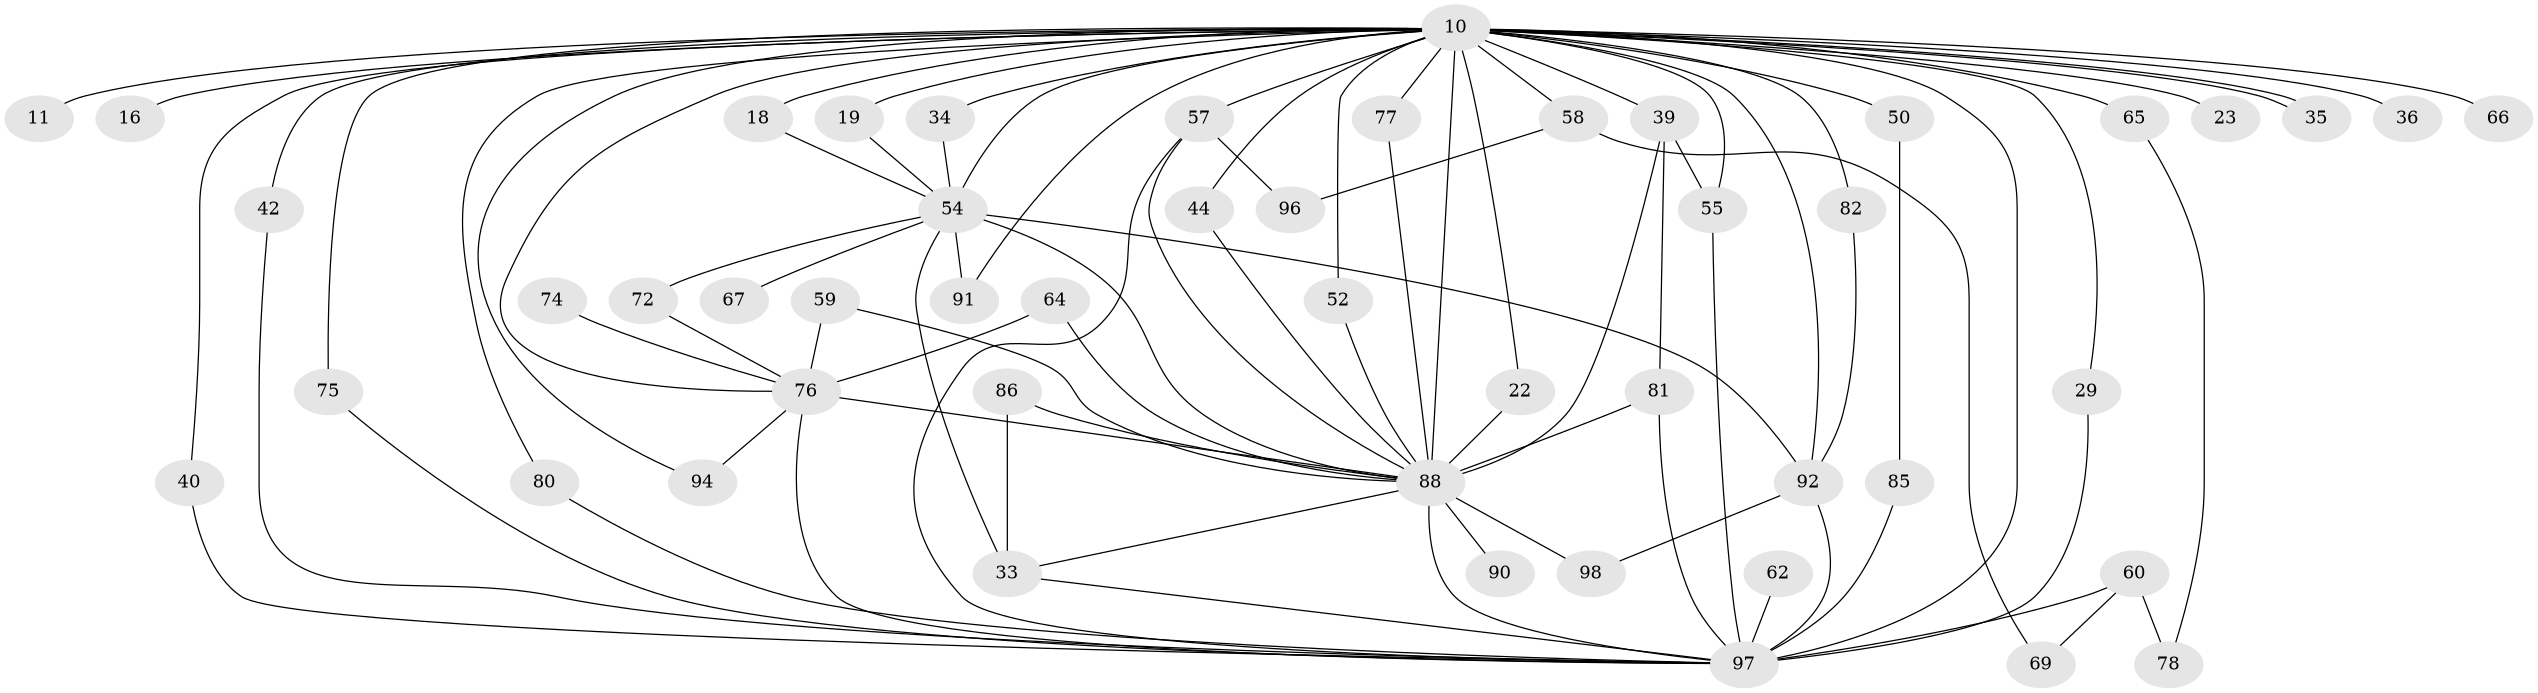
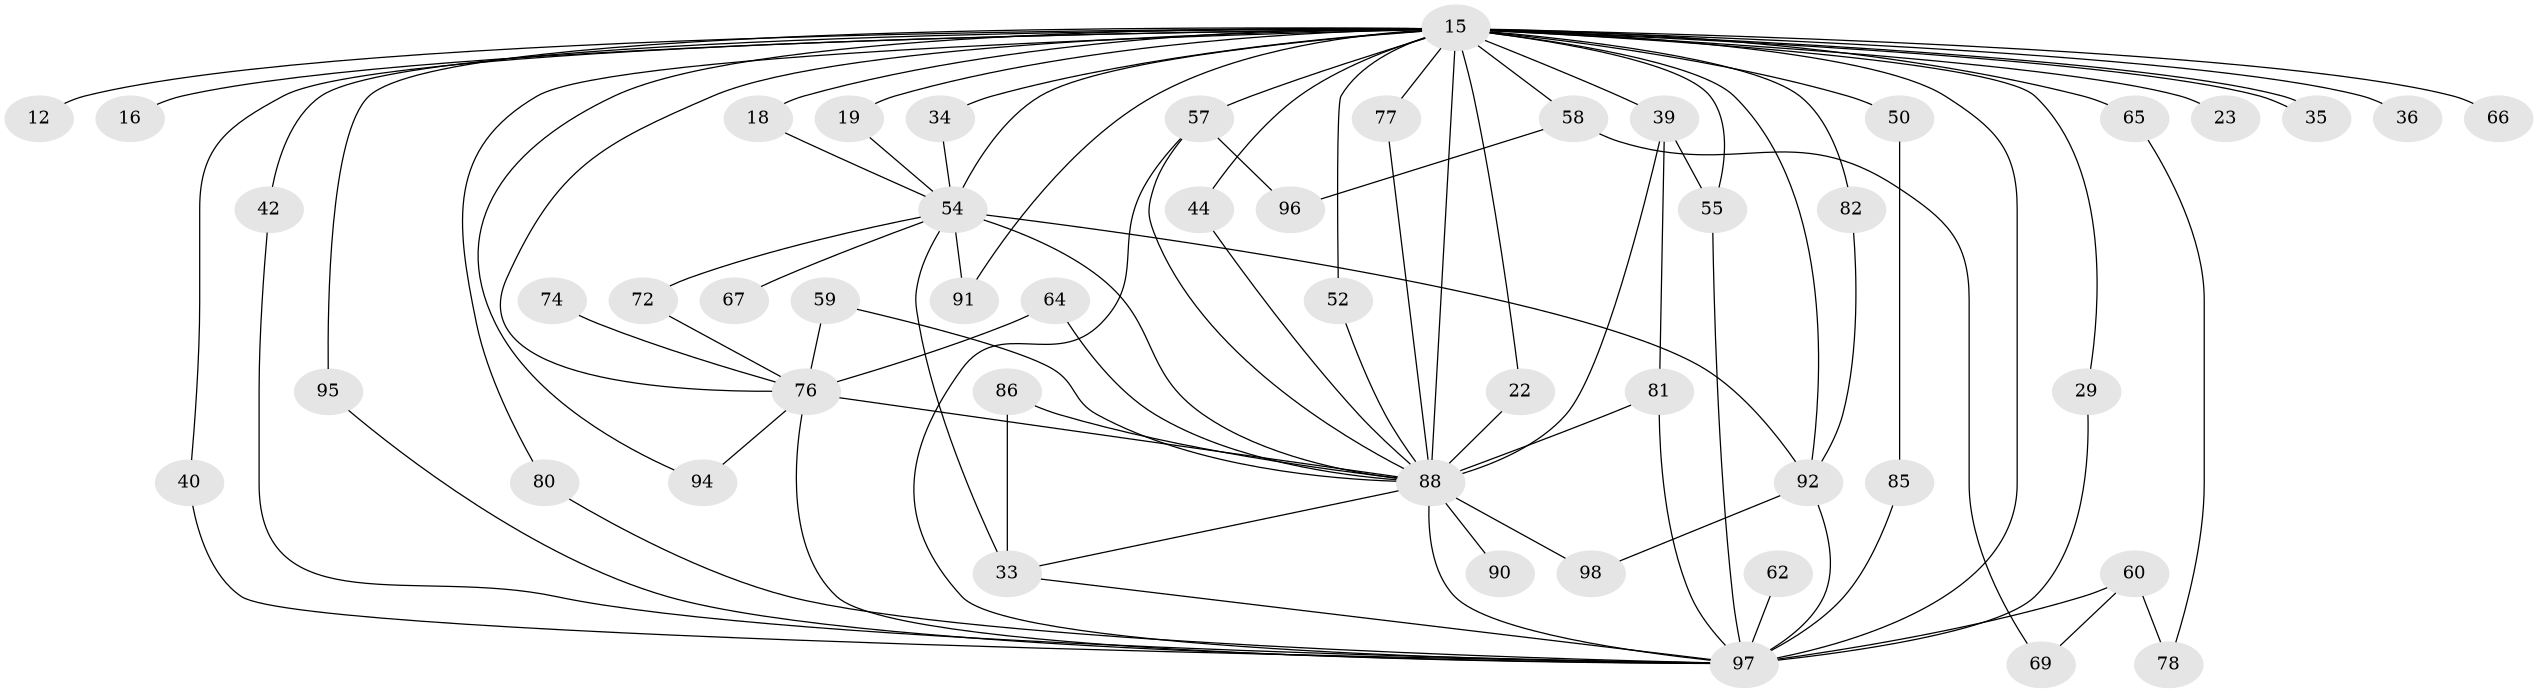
node "10": label "10" -> "15"
node "11": label "11" -> "12"
node "75": label "75" -> "95"
